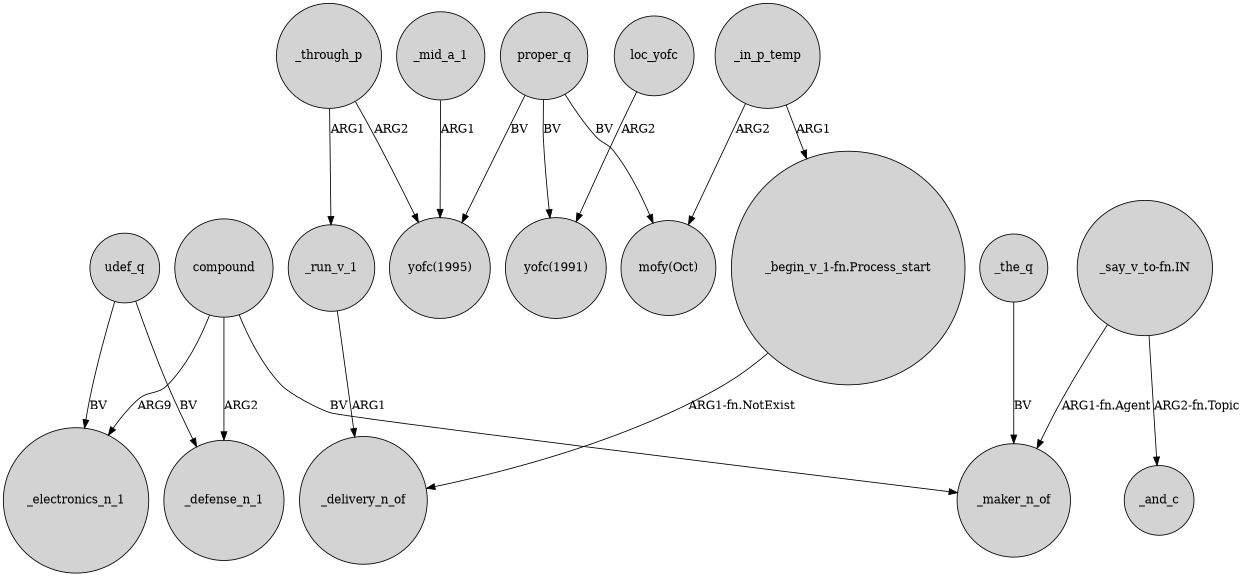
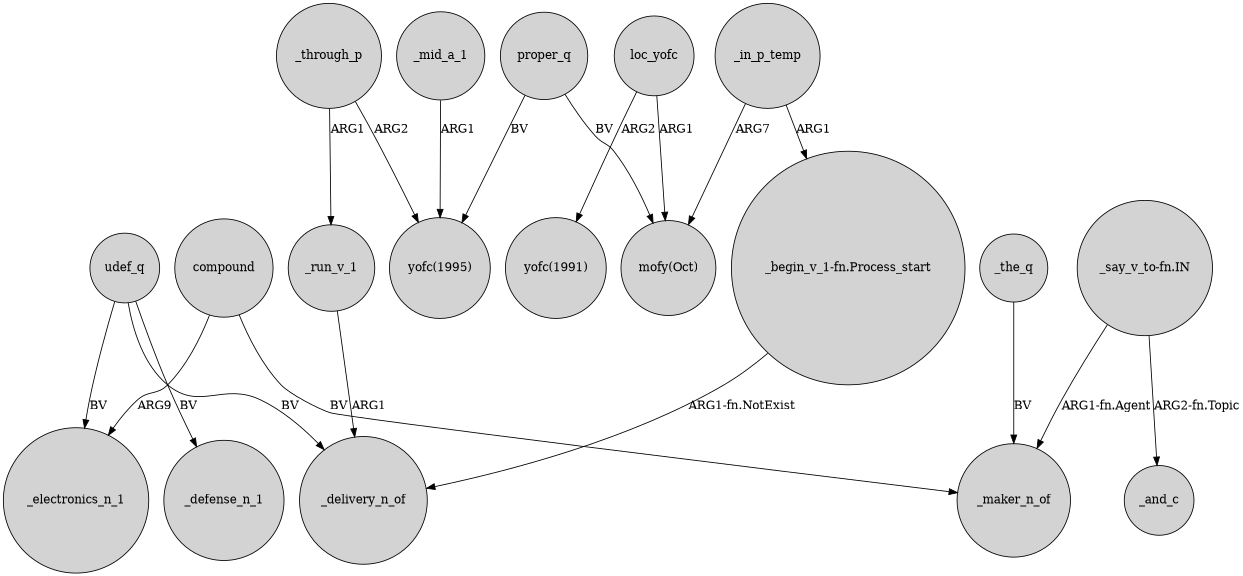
edge "_in_p_temp" -> "mofy(Oct)": label "ARG2" -> "ARG7"
edge "loc_yofc" -> "mofy(Oct)": added, label "ARG1"
edge "proper_q" -> "yofc(1991)": removed, label "BV"
edge "compound" -> "_defense_n_1": removed, label "ARG2"
edge "udef_q" -> "_delivery_n_of": added, label "BV"
